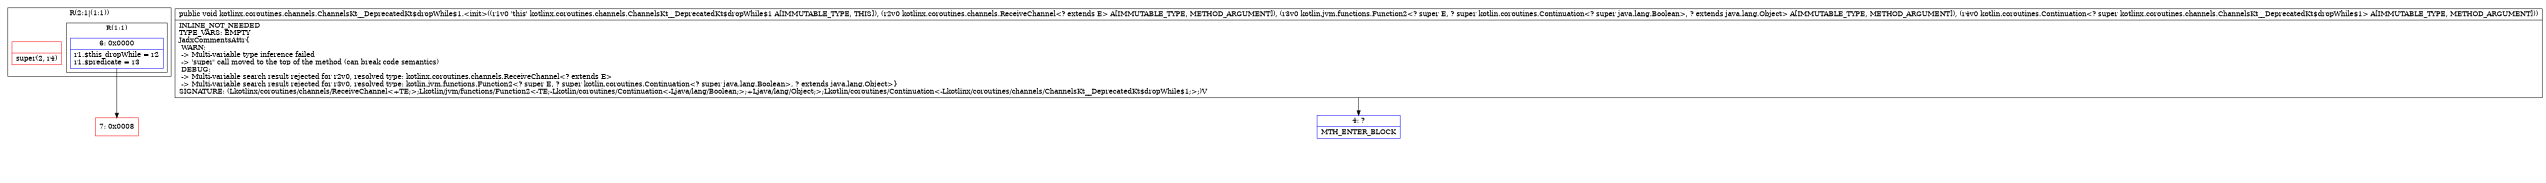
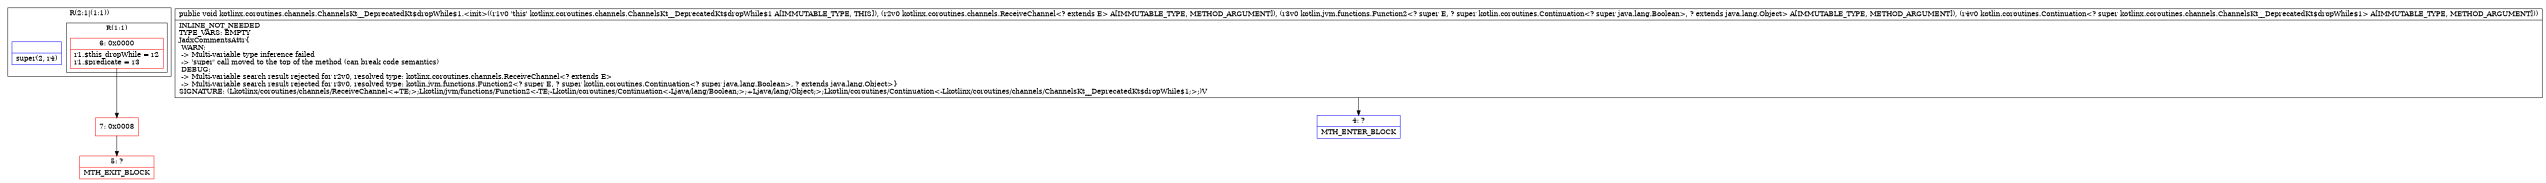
node "super(2, r4)": color red -> blue
node "6: 0x0000": color blue -> red
node "5: ?": added
